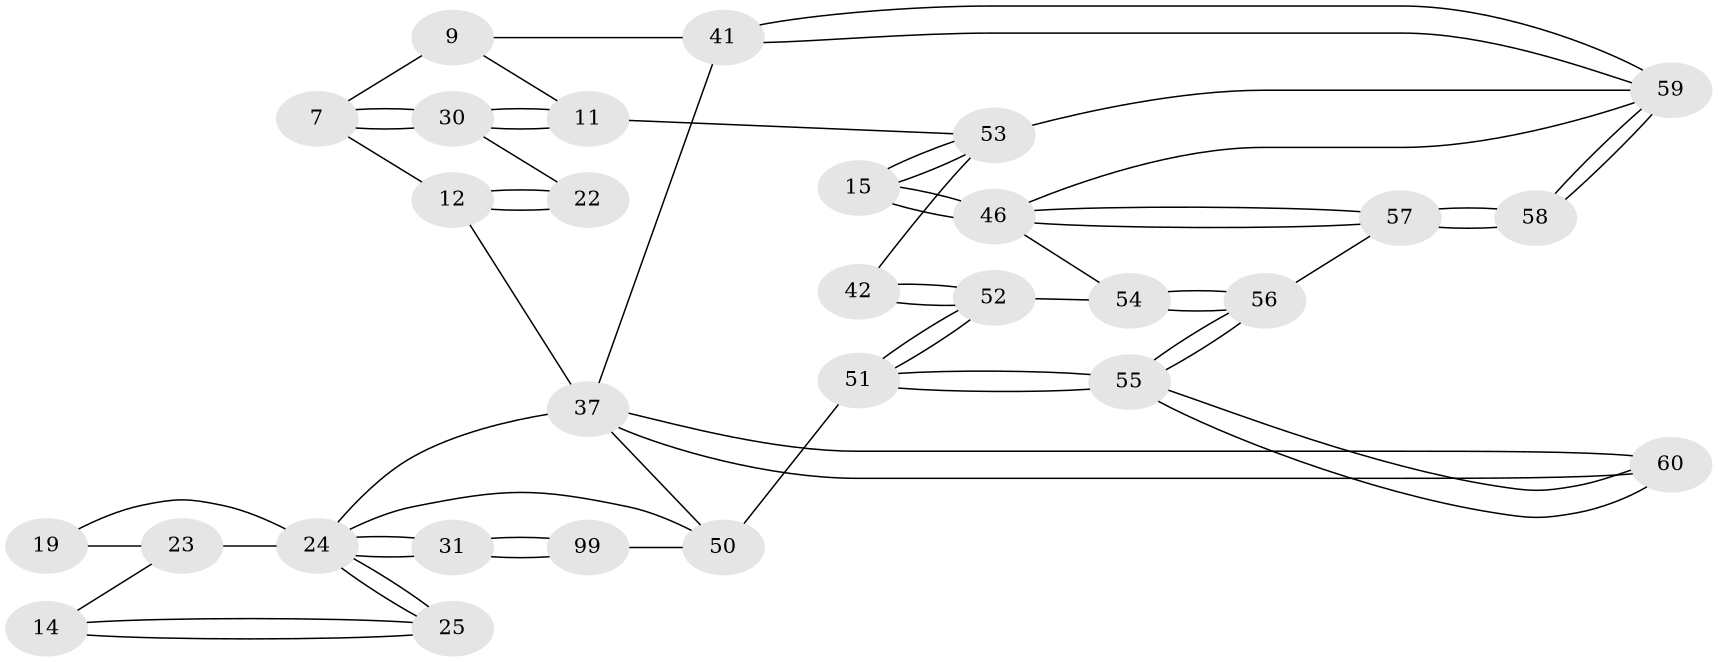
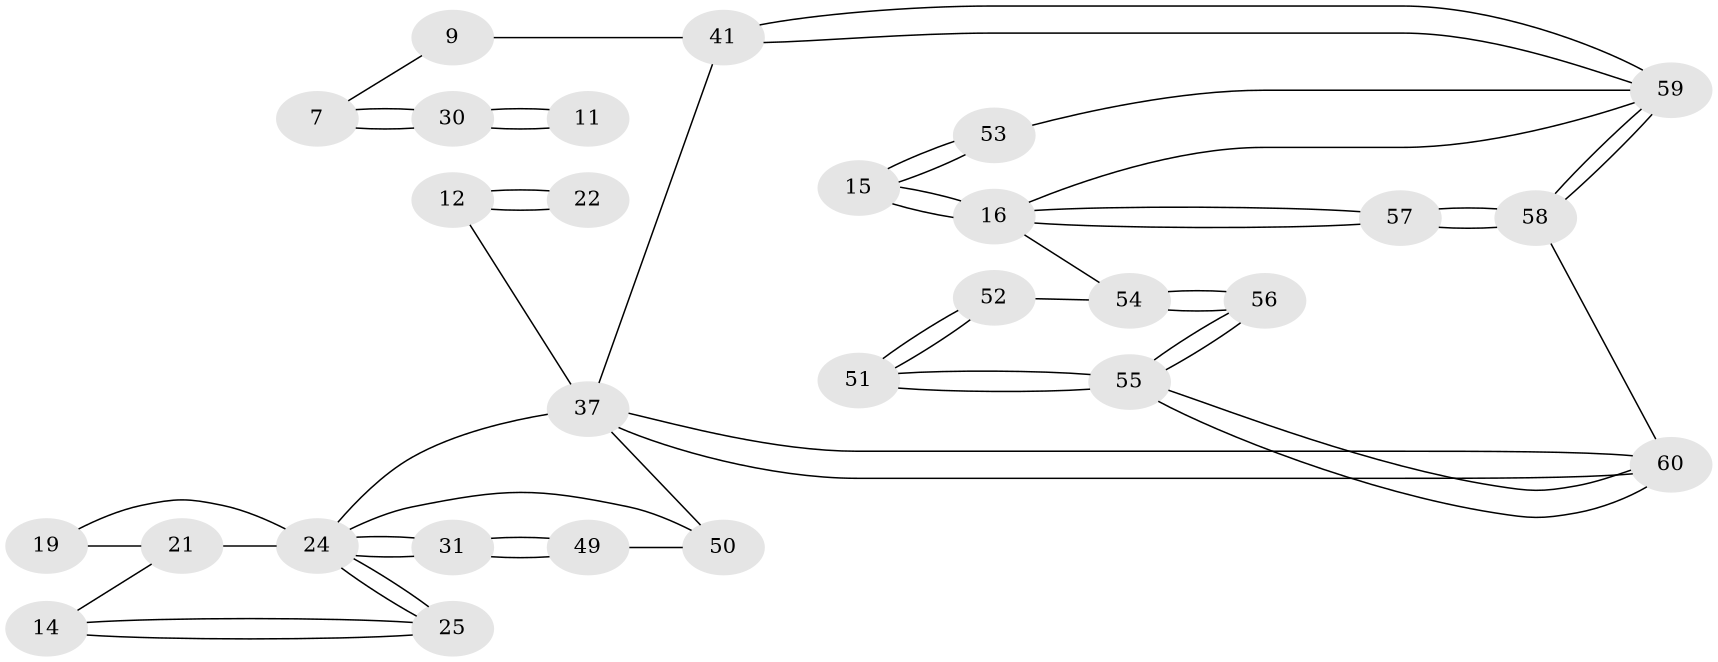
edge "9" -- "11": removed
edge "11" -- "53": removed
edge "7" -- "12": removed
edge "30" -- "22": removed
node "46": label "46" -> "16"
edge "57" -- "56": removed
node "42": removed
edge "58" -- "60": added
edge "51" -- "50": removed
node "23": label "23" -> "21"
node "99": label "99" -> "49"
